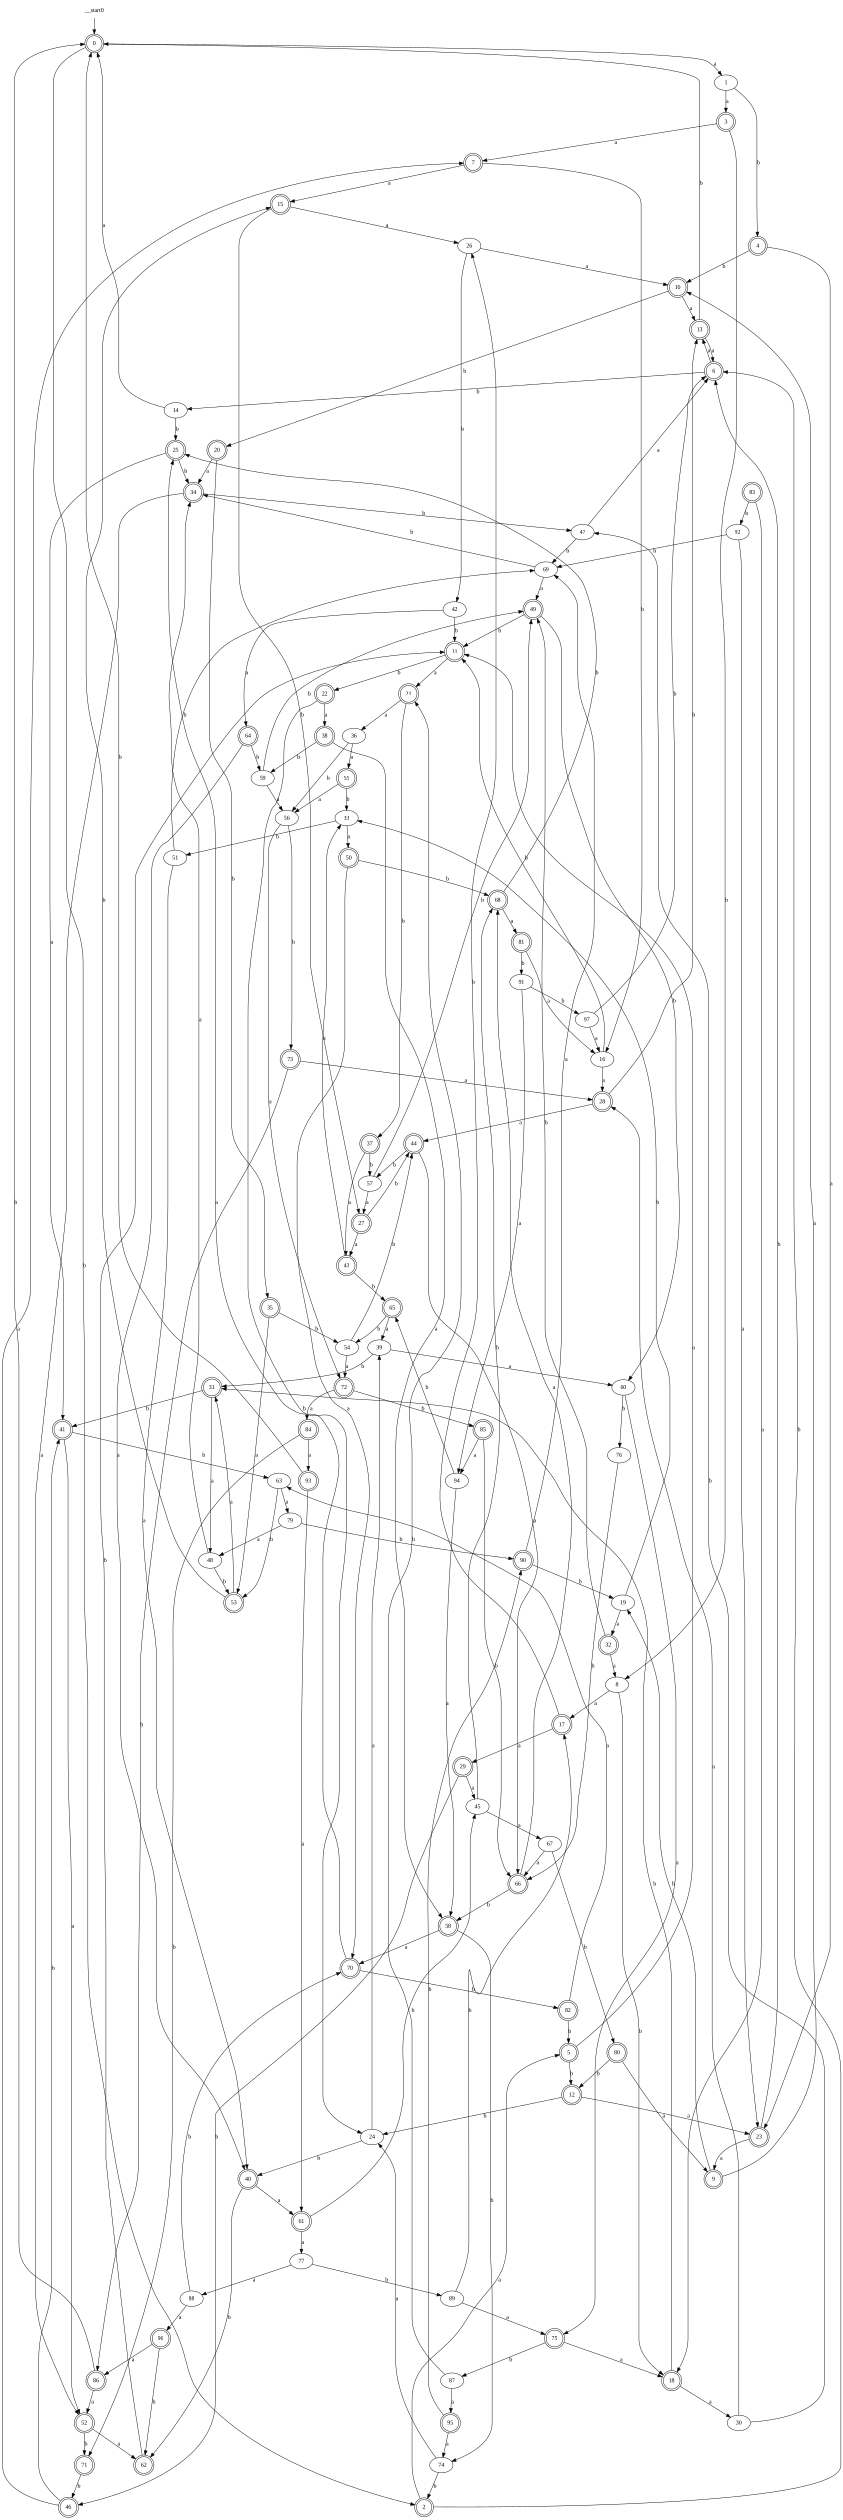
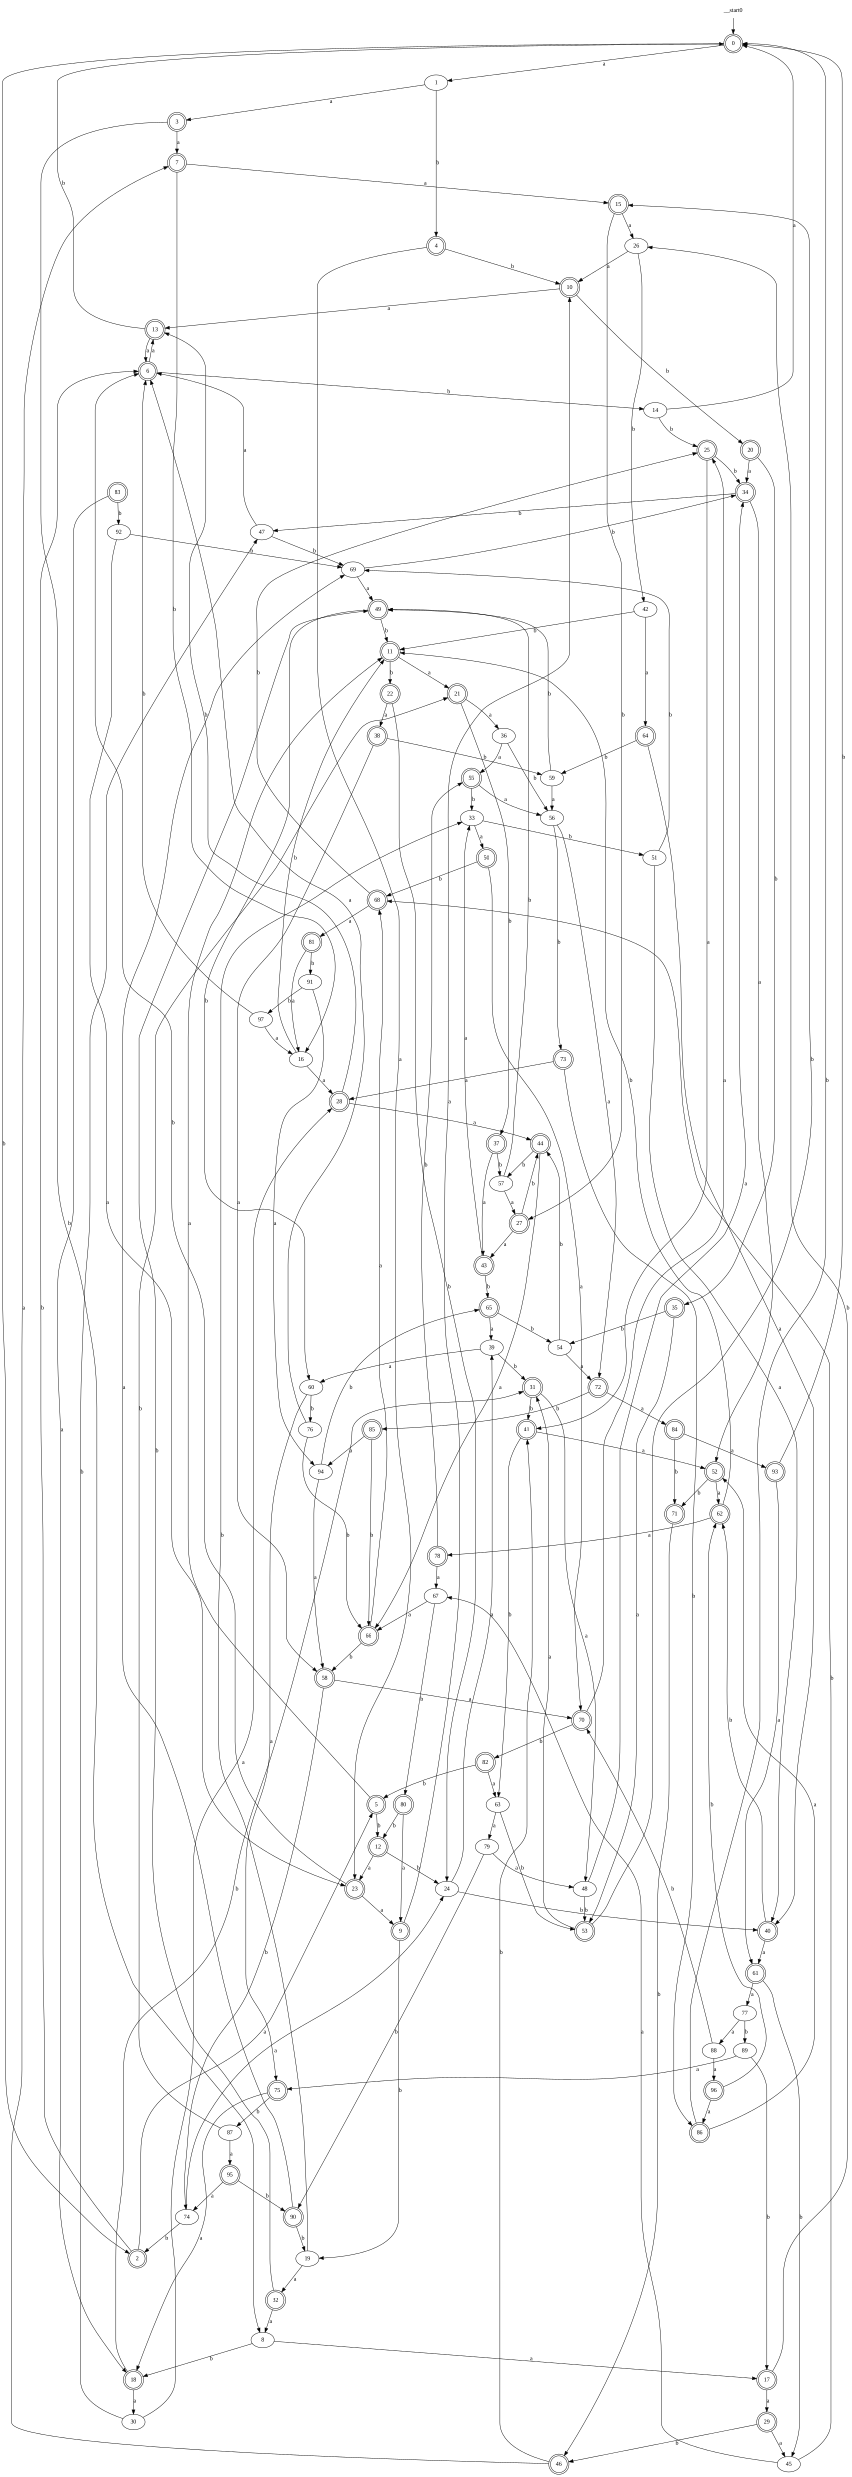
edge "76" -> "6": added, label "a"
node "78": added
